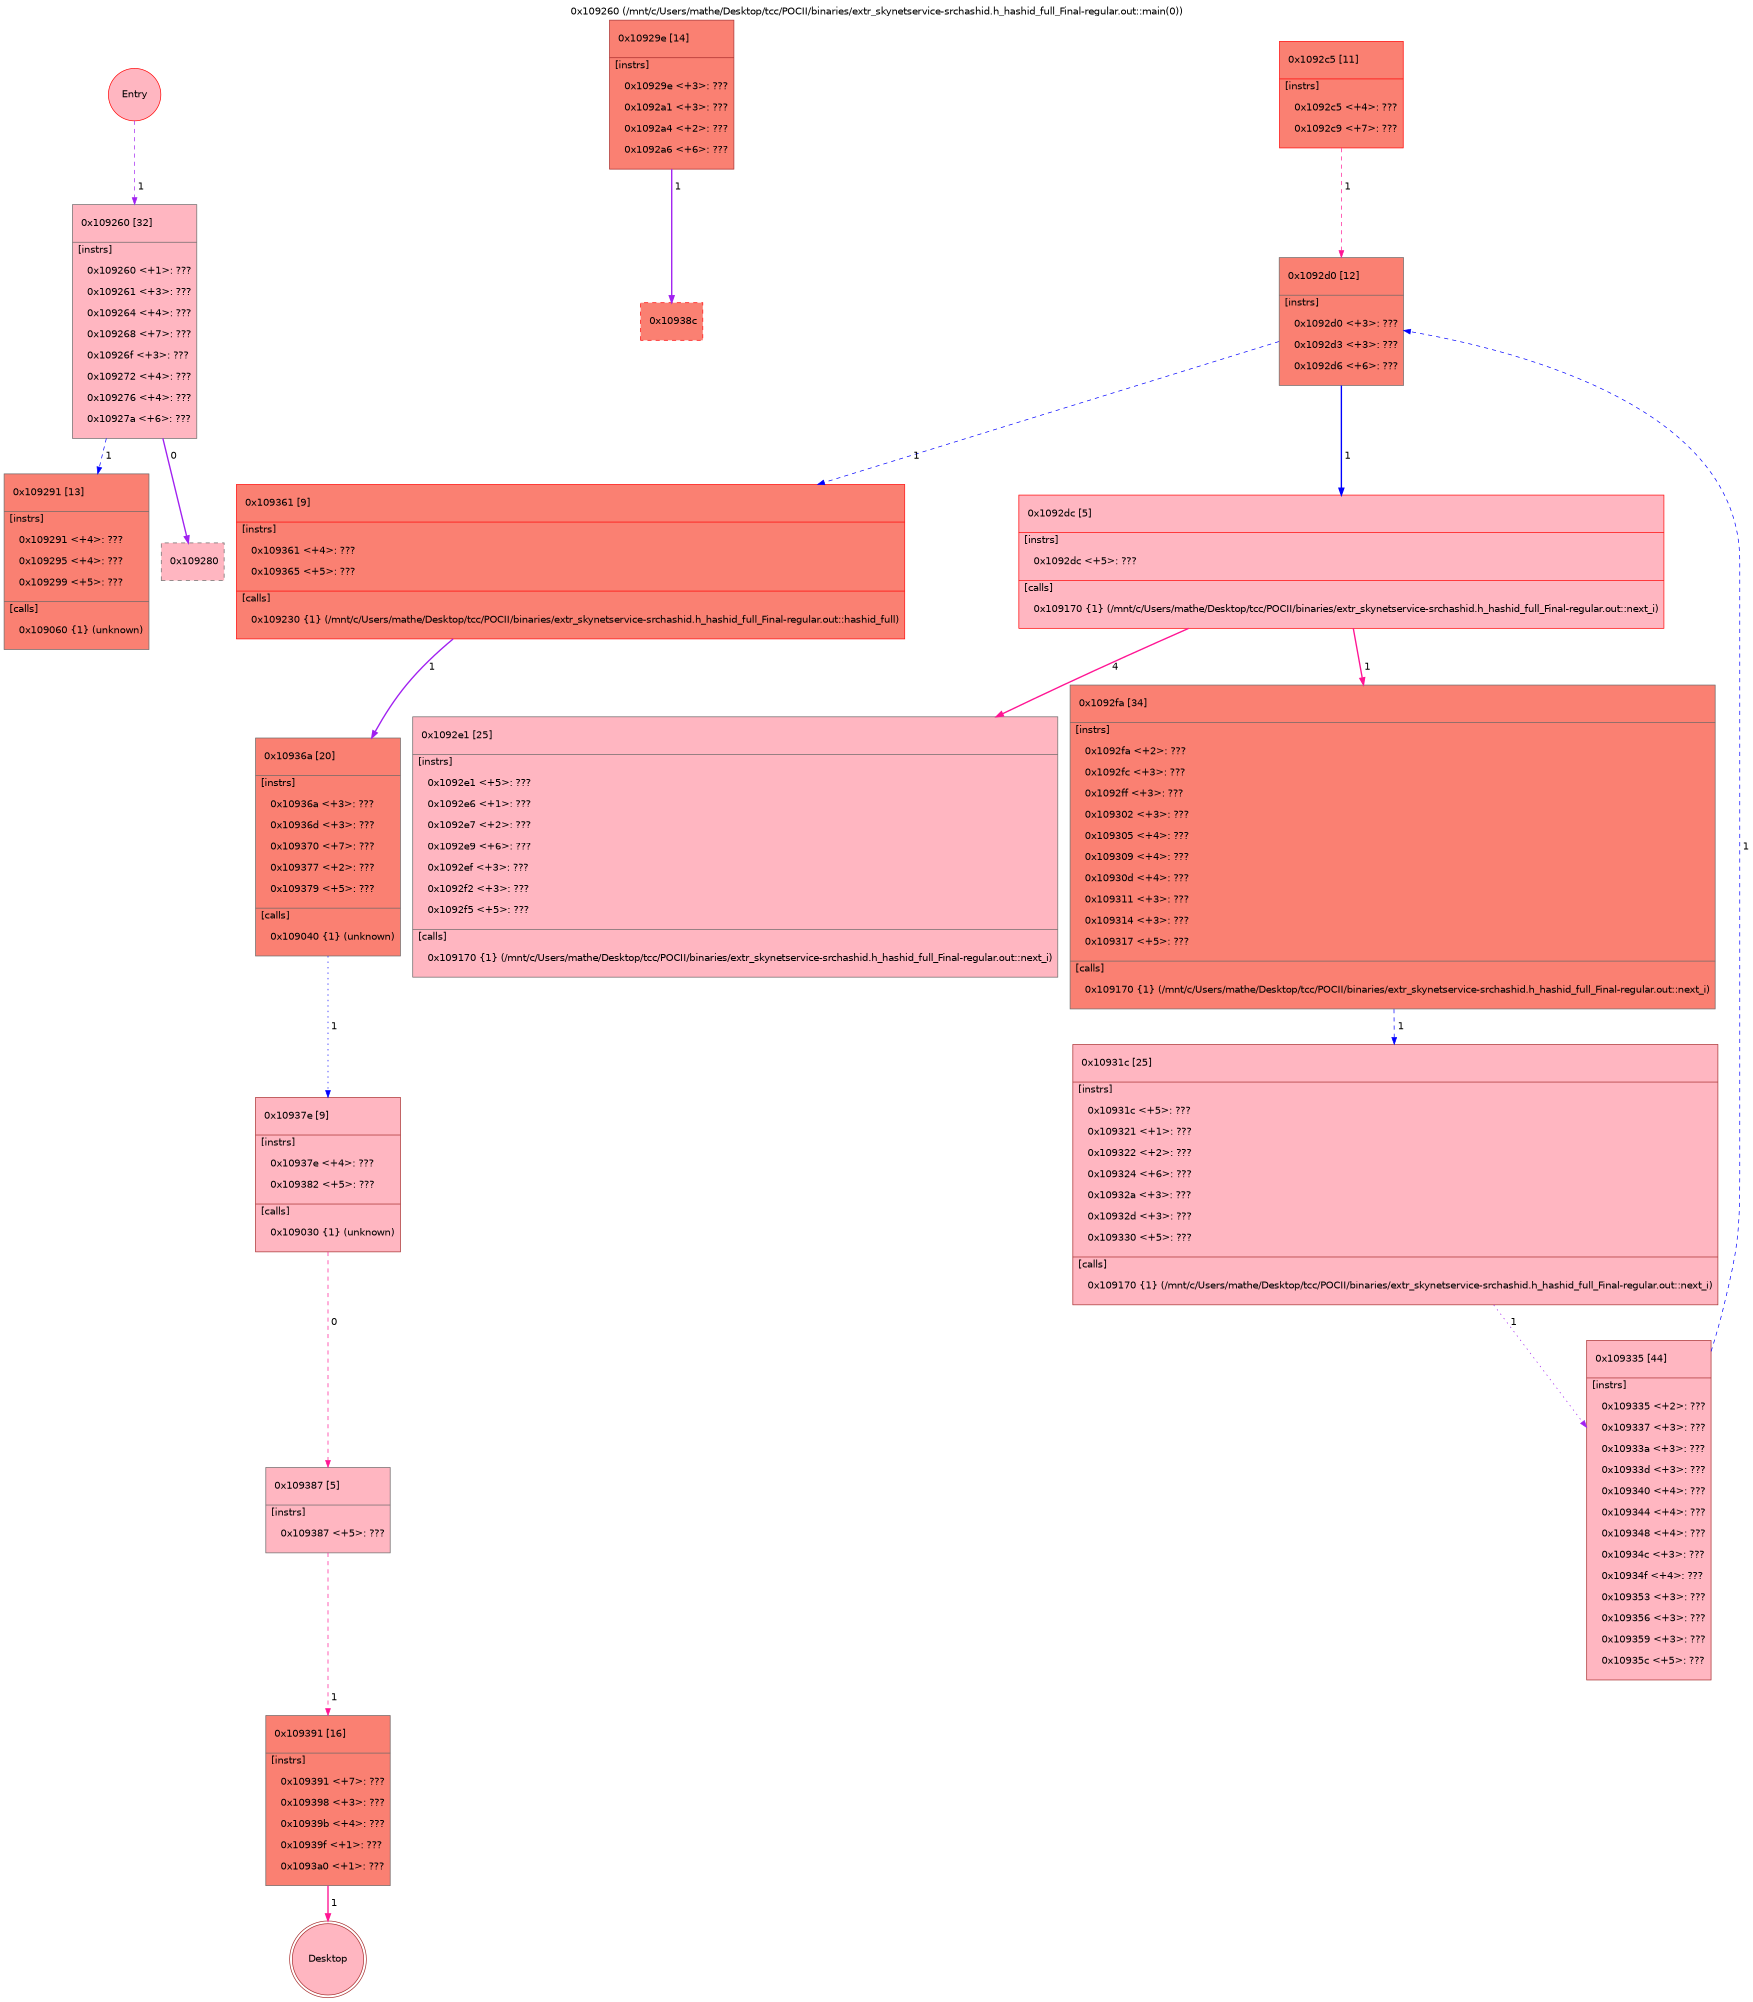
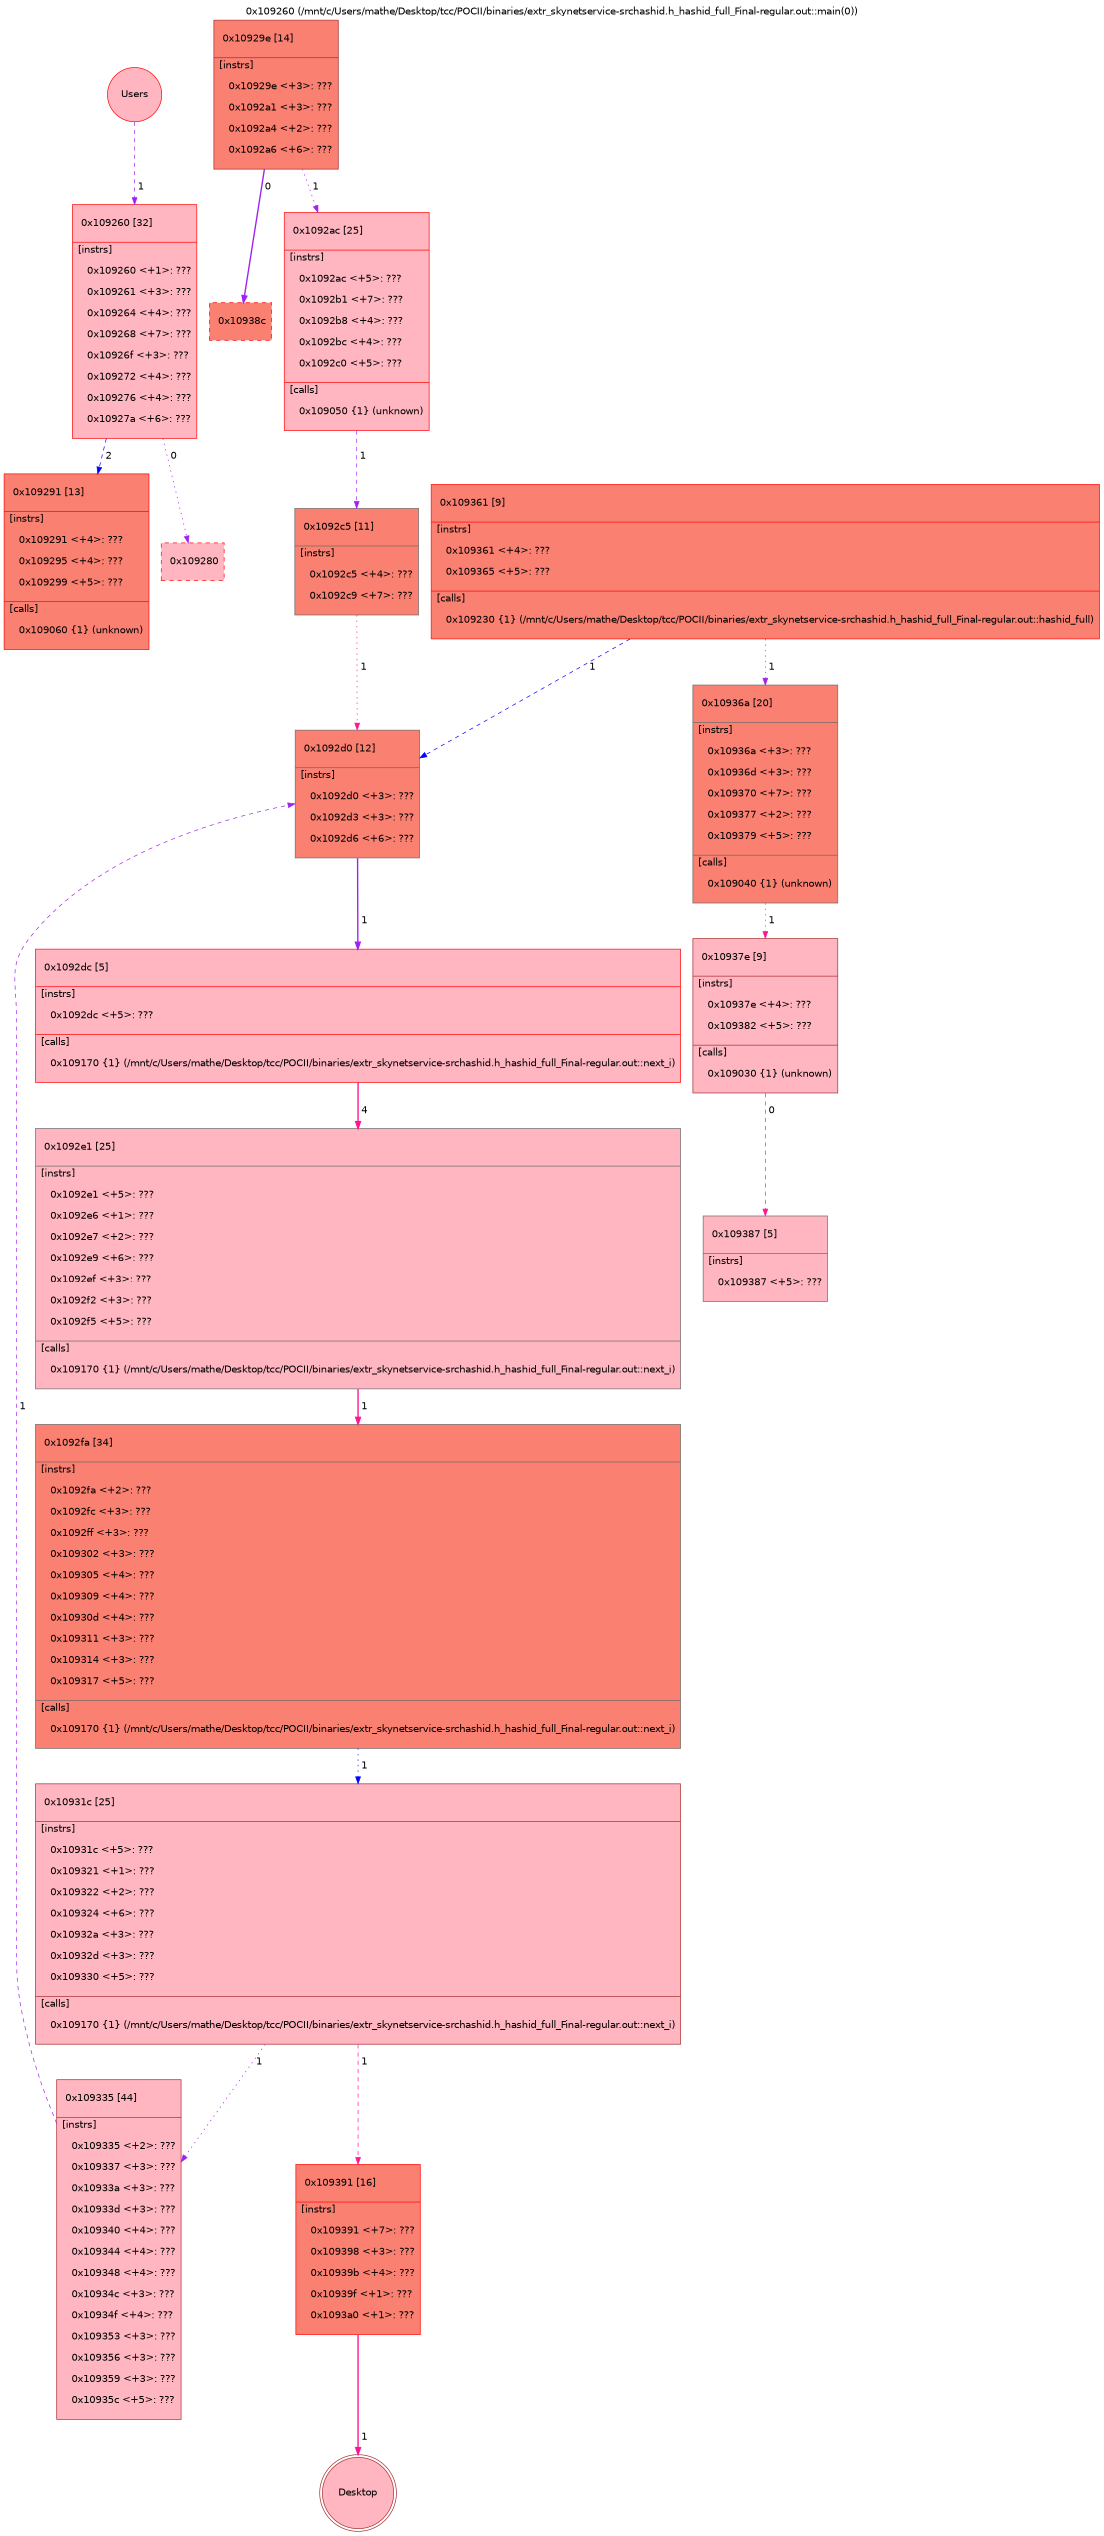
node "Entry": label "Entry" -> "Users"
node "0x1092c5 [11]": color red -> gray40
edge "0x10929e [14]" -> "0x10938c": label " 1" -> " 0"
edge "0x1092c5 [11]" -> "0x1092d0 [12]": style dashed -> dotted
node "0x109260 [32]": color gray40 -> red
node "0x1092ac [25]": added
edge "0x1092d0 [12]" -> "0x109361 [9]": reversed
edge "0x1092d0 [12]" -> "0x1092dc [5]": color blue -> purple
edge "0x109260 [32]" -> "0x109291 [13]": label " 1" -> " 2"
edge "0x109260 [32]" -> "0x109280": style bold -> dotted
node "0x109291 [13]": color gray40 -> red
node "0x109280": color gray40 -> red
edge "0x1092dc [5]" -> "0x1092fa [34]": now "0x1092e1 [25]" -> "0x1092fa [34]"
edge "0x109361 [9]" -> "0x10936a [20]": style bold -> dotted
edge "0x109335 [44]" -> "0x1092d0 [12]": color blue -> purple
edge "0x10936a [20]" -> "0x10937e [9]": color blue -> deeppink
edge "0x1092fa [34]" -> "0x10931c [25]": style dashed -> dotted
edge "0x109387 [5]" -> "0x109391 [16]": now "0x10931c [25]" -> "0x109391 [16]"
node "0x109391 [16]": color gray40 -> red
